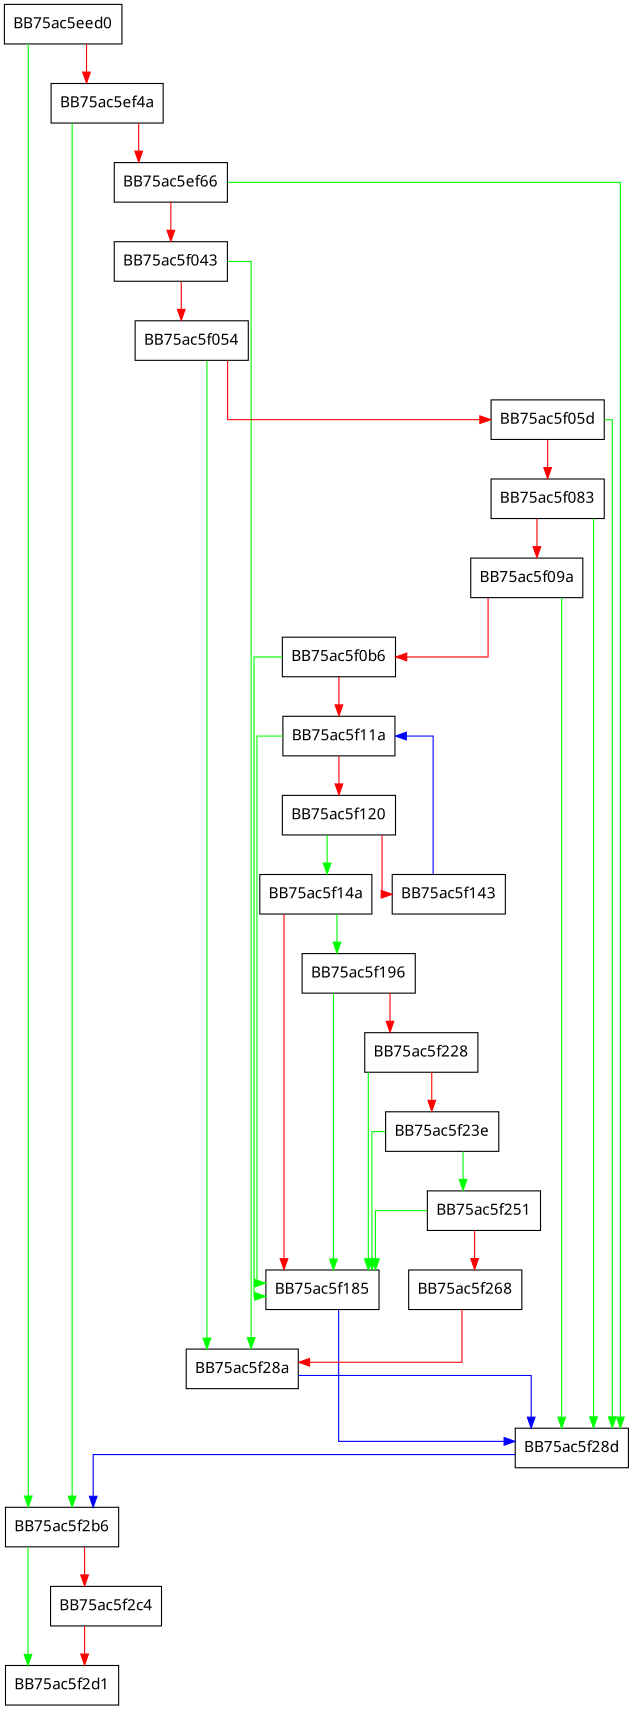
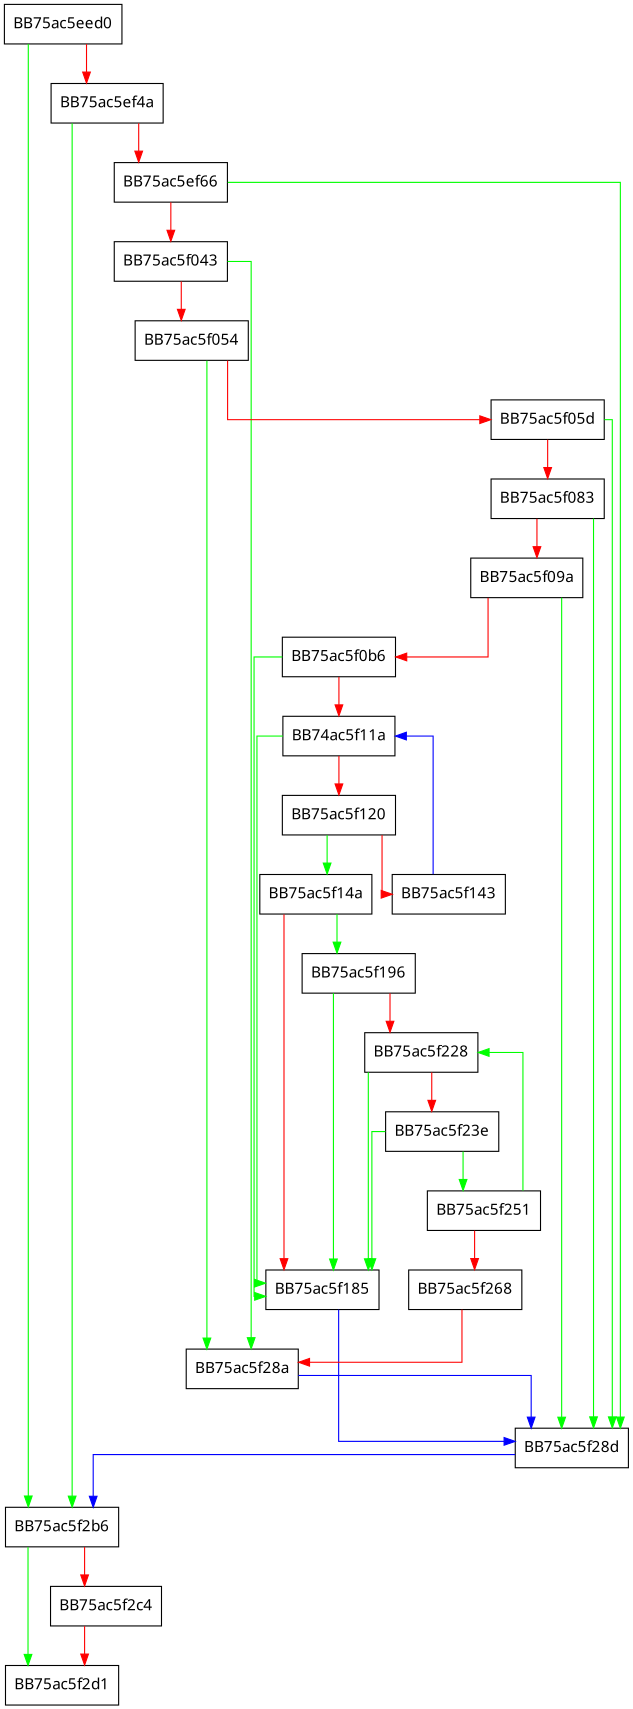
node "BB75ac5f11a": label "BB75ac5f11a" -> "BB74ac5f11a"
edge "BB75ac5f251" -> "BB75ac5f185": now "BB75ac5f251" -> "BB75ac5f228"
